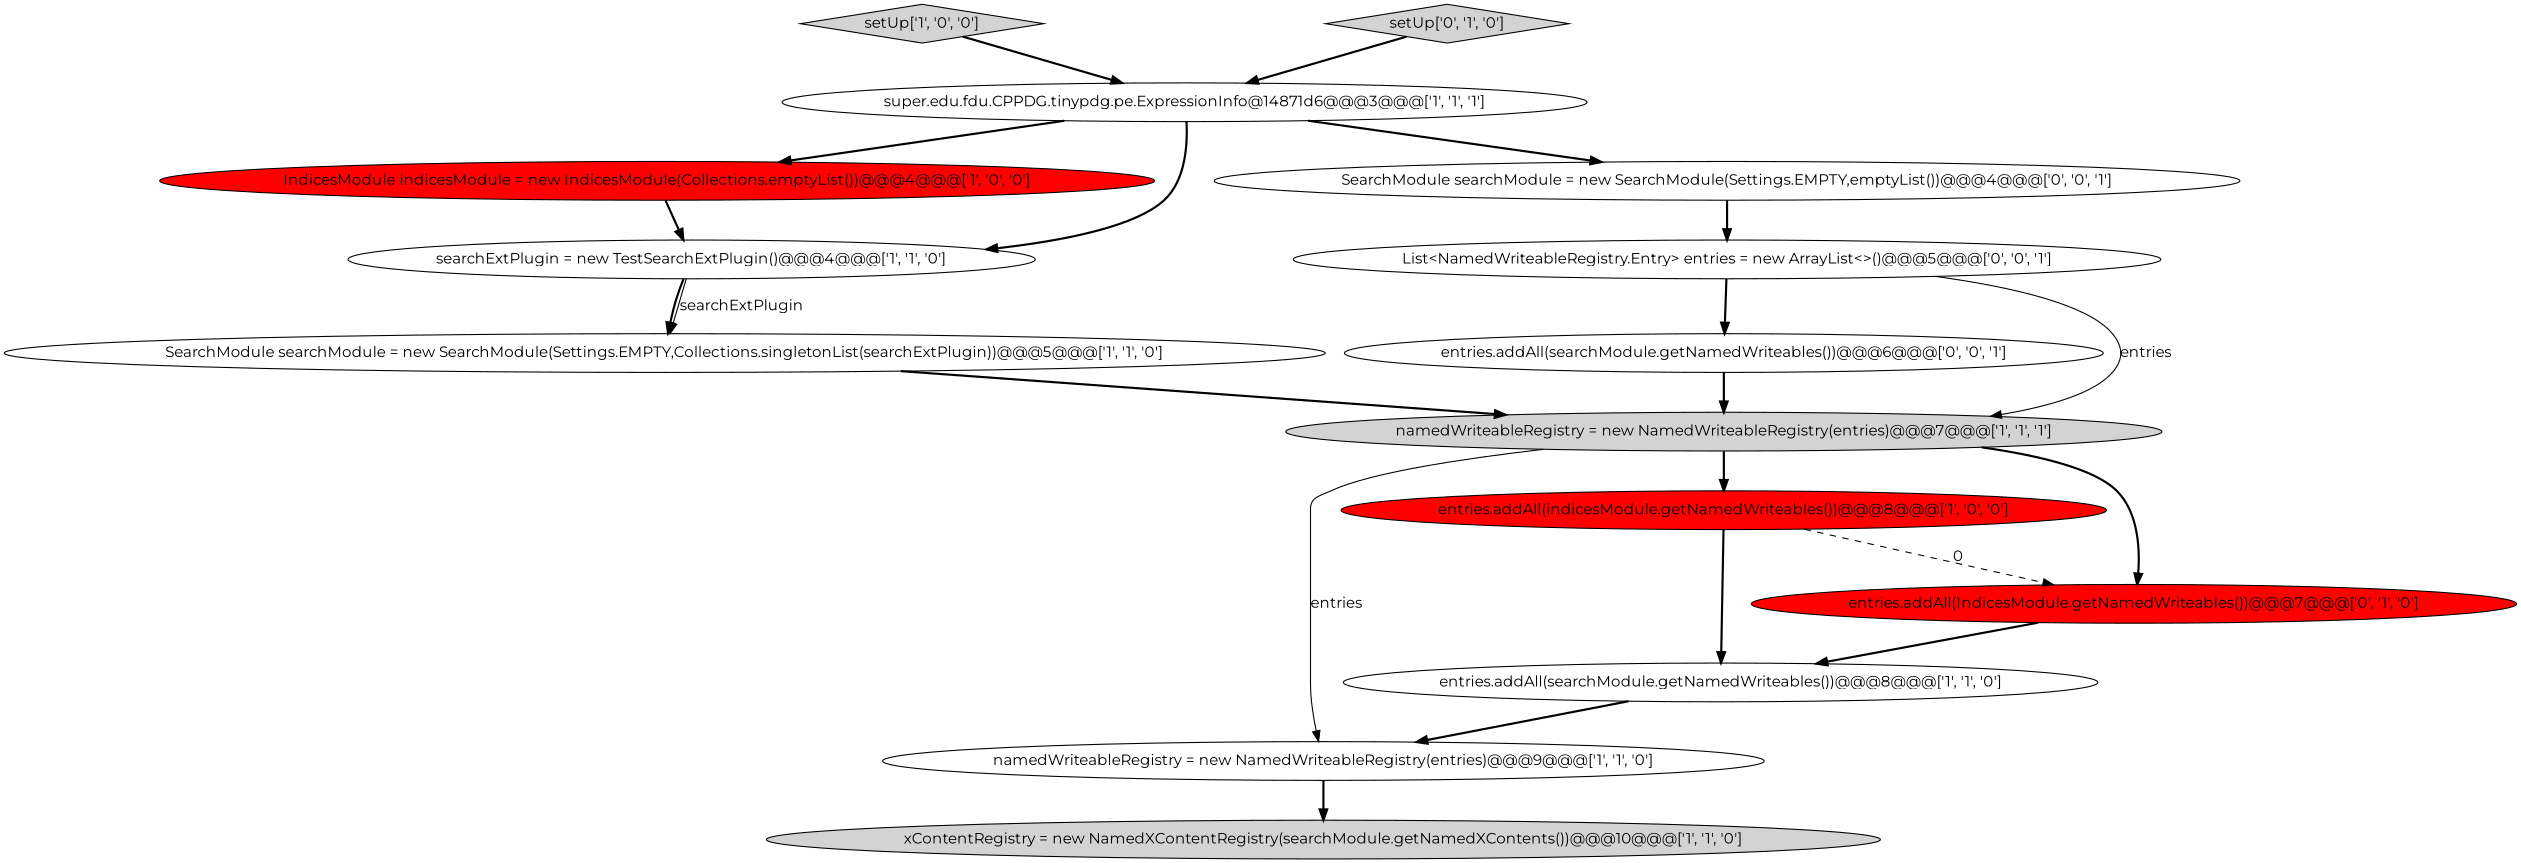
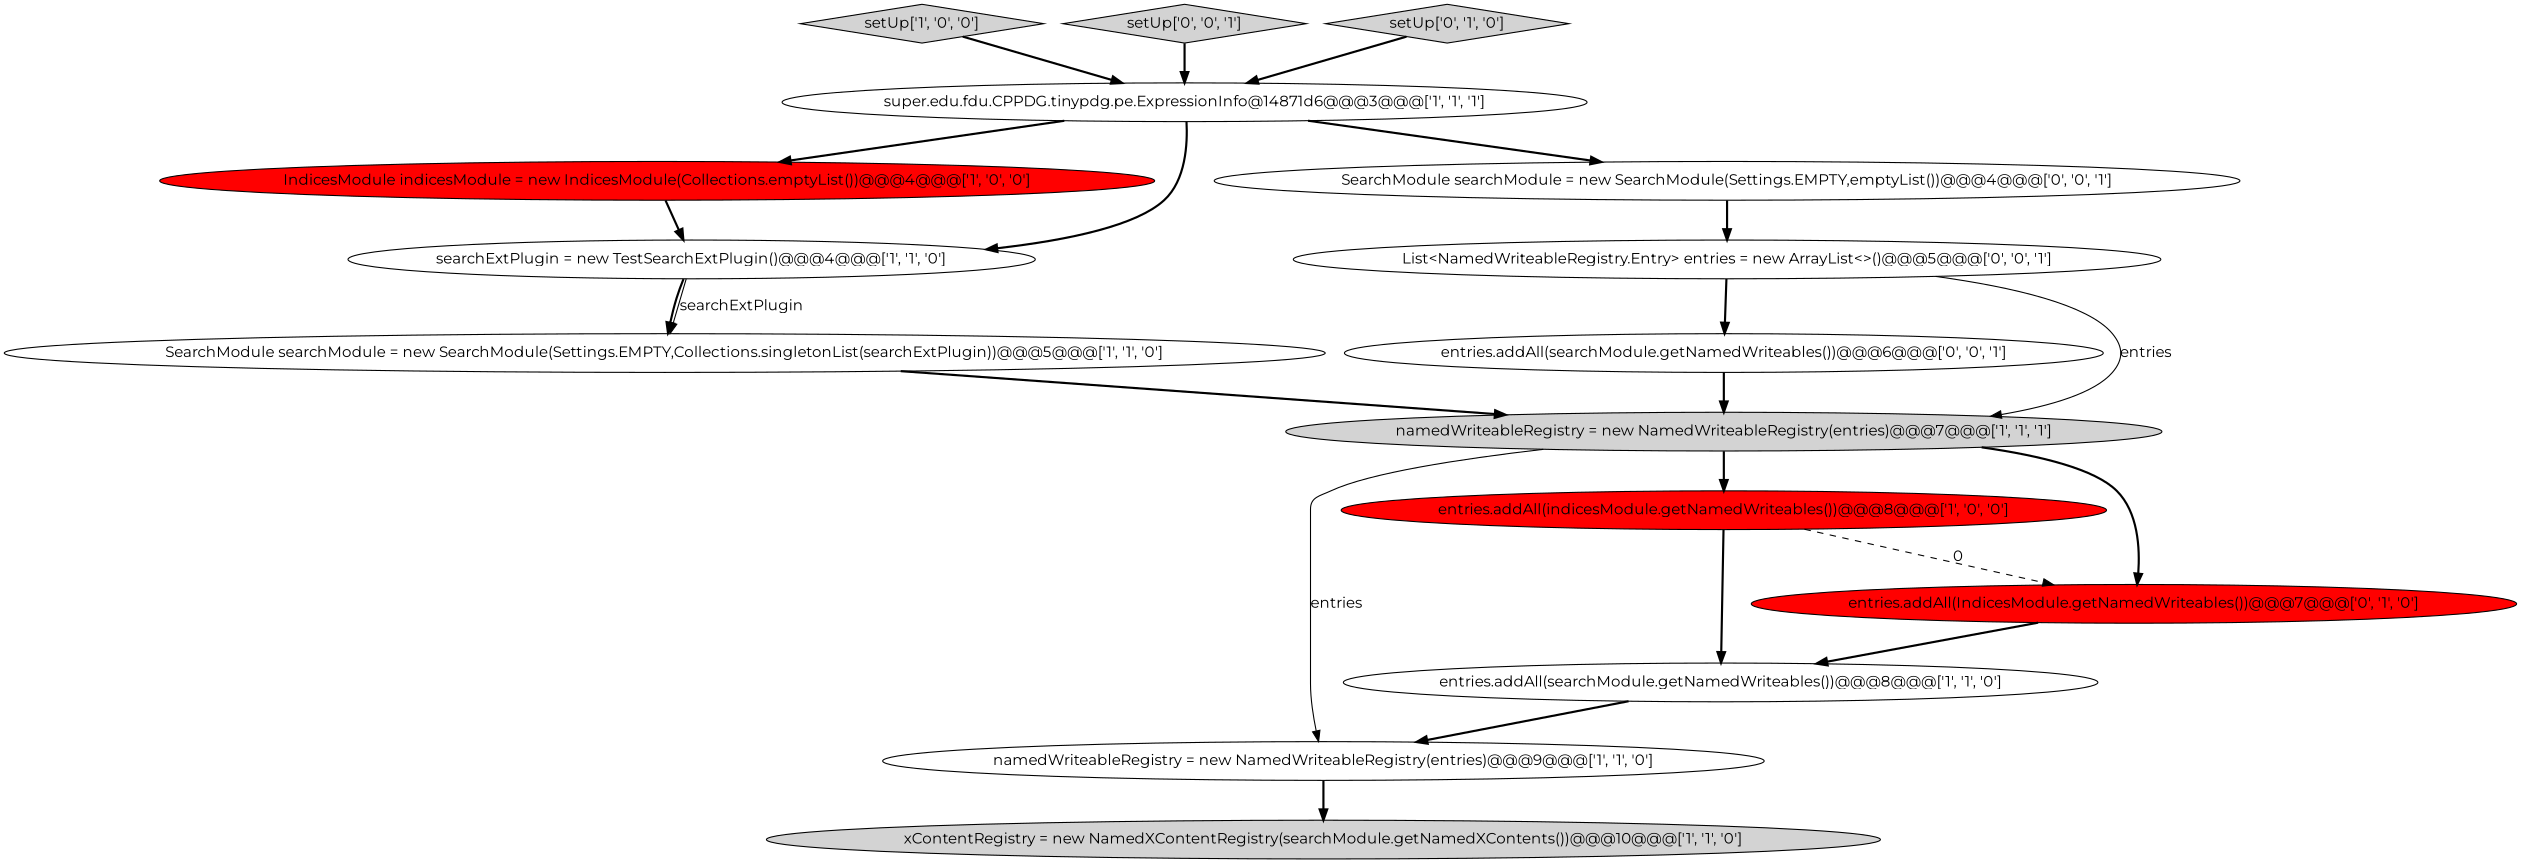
node "setUp['0', '0', '1']": added
